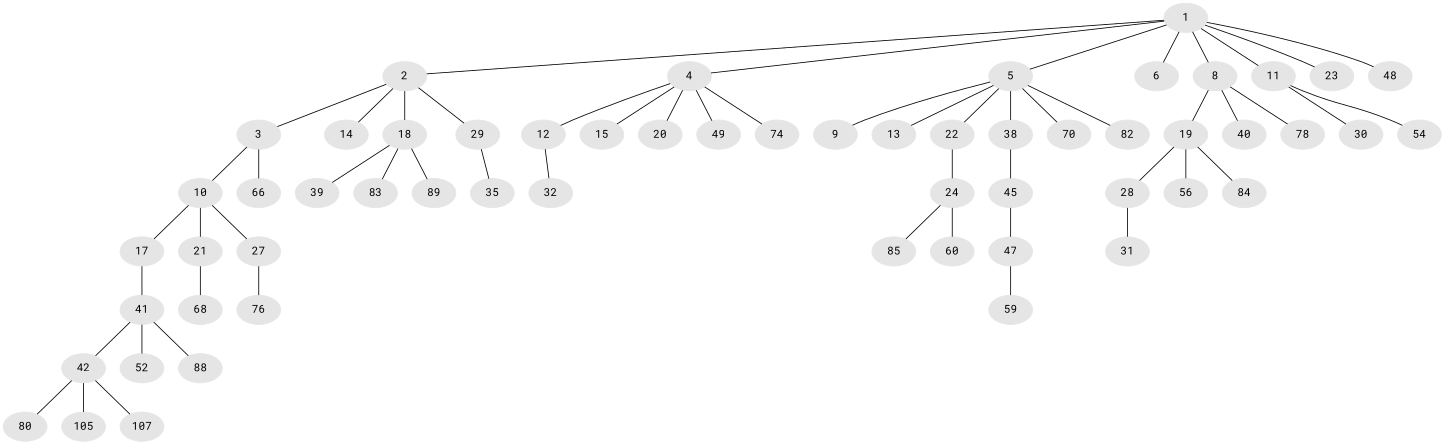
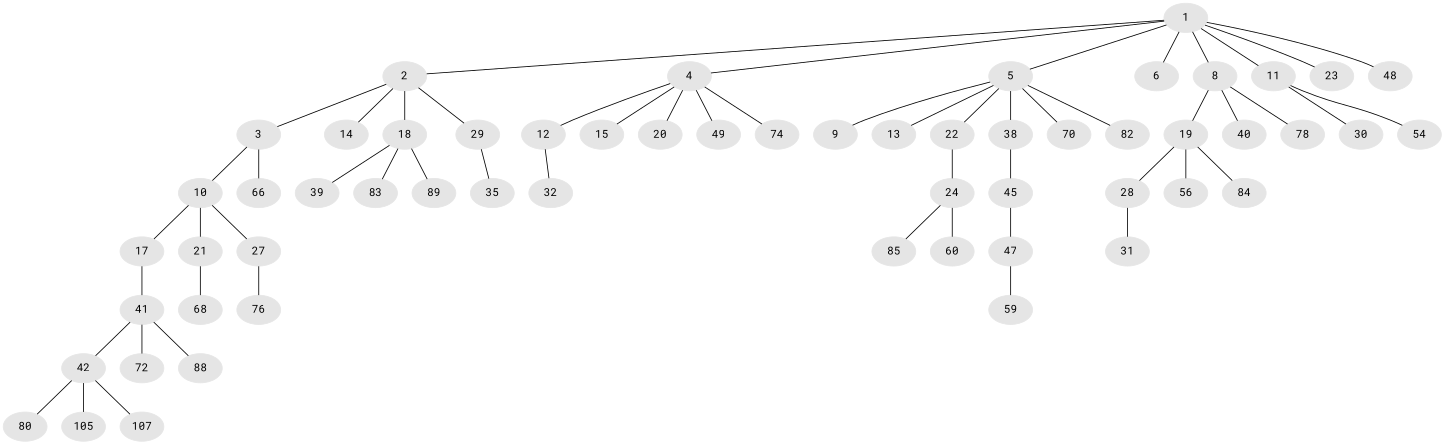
node "52": label "52" -> "72"
